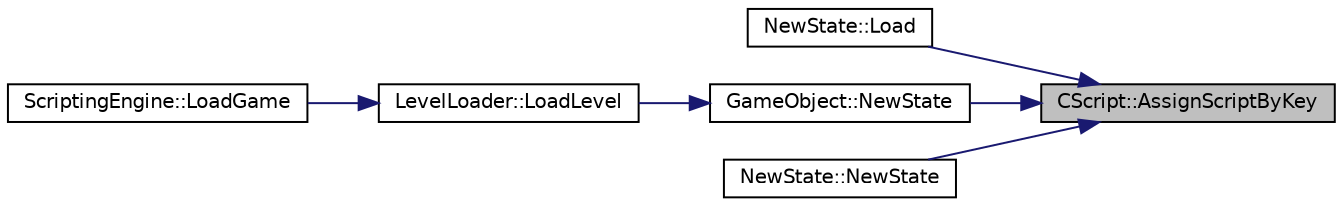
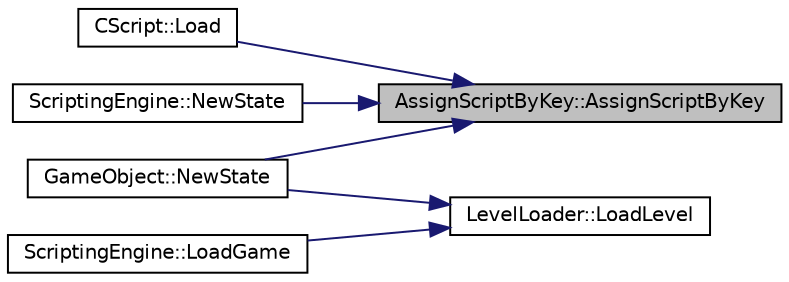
node "NewState::Load": label "NewState::Load" -> "CScript::Load"
edge "LevelLoader::LoadLevel" -> "GameObject::NewState": reversed
node "CScript::AssignScriptByKey": label "CScript::AssignScriptByKey" -> "AssignScriptByKey::AssignScriptByKey"
node "NewState::NewState": label "NewState::NewState" -> "ScriptingEngine::NewState"
